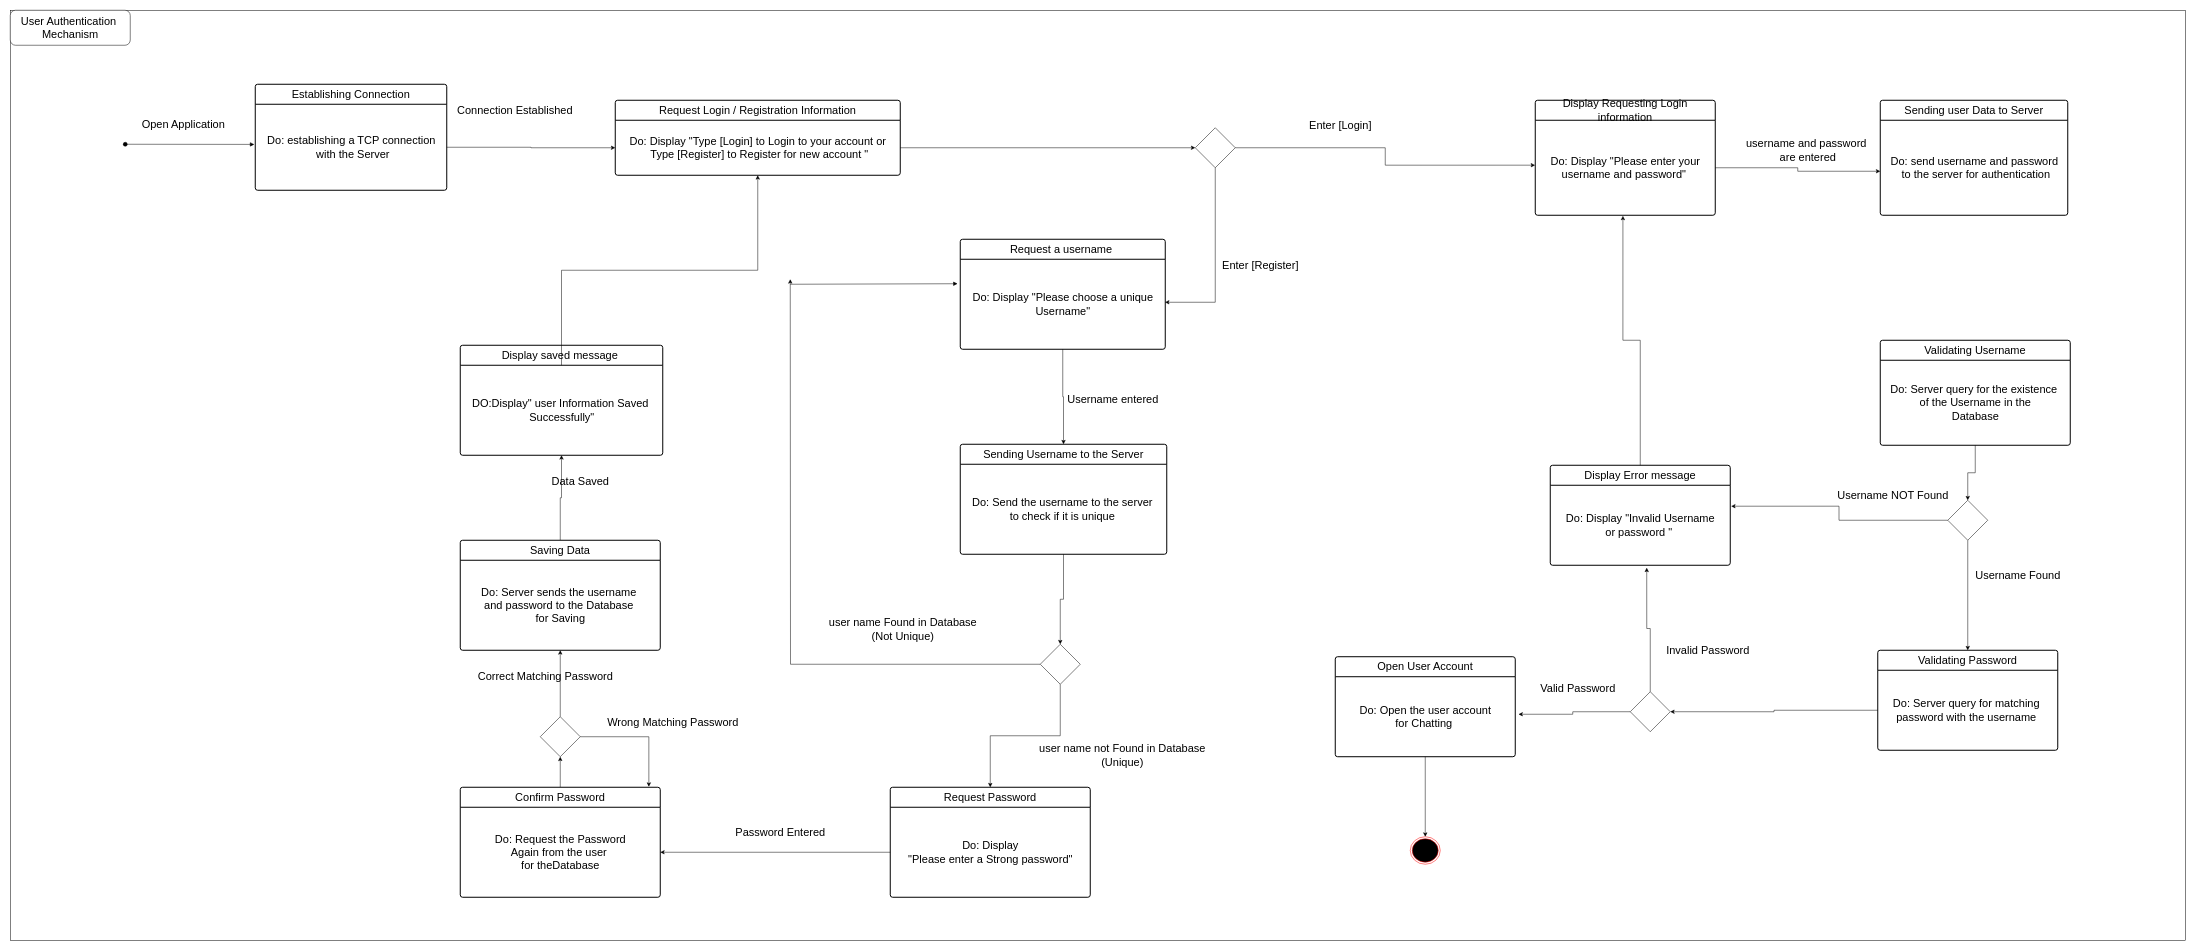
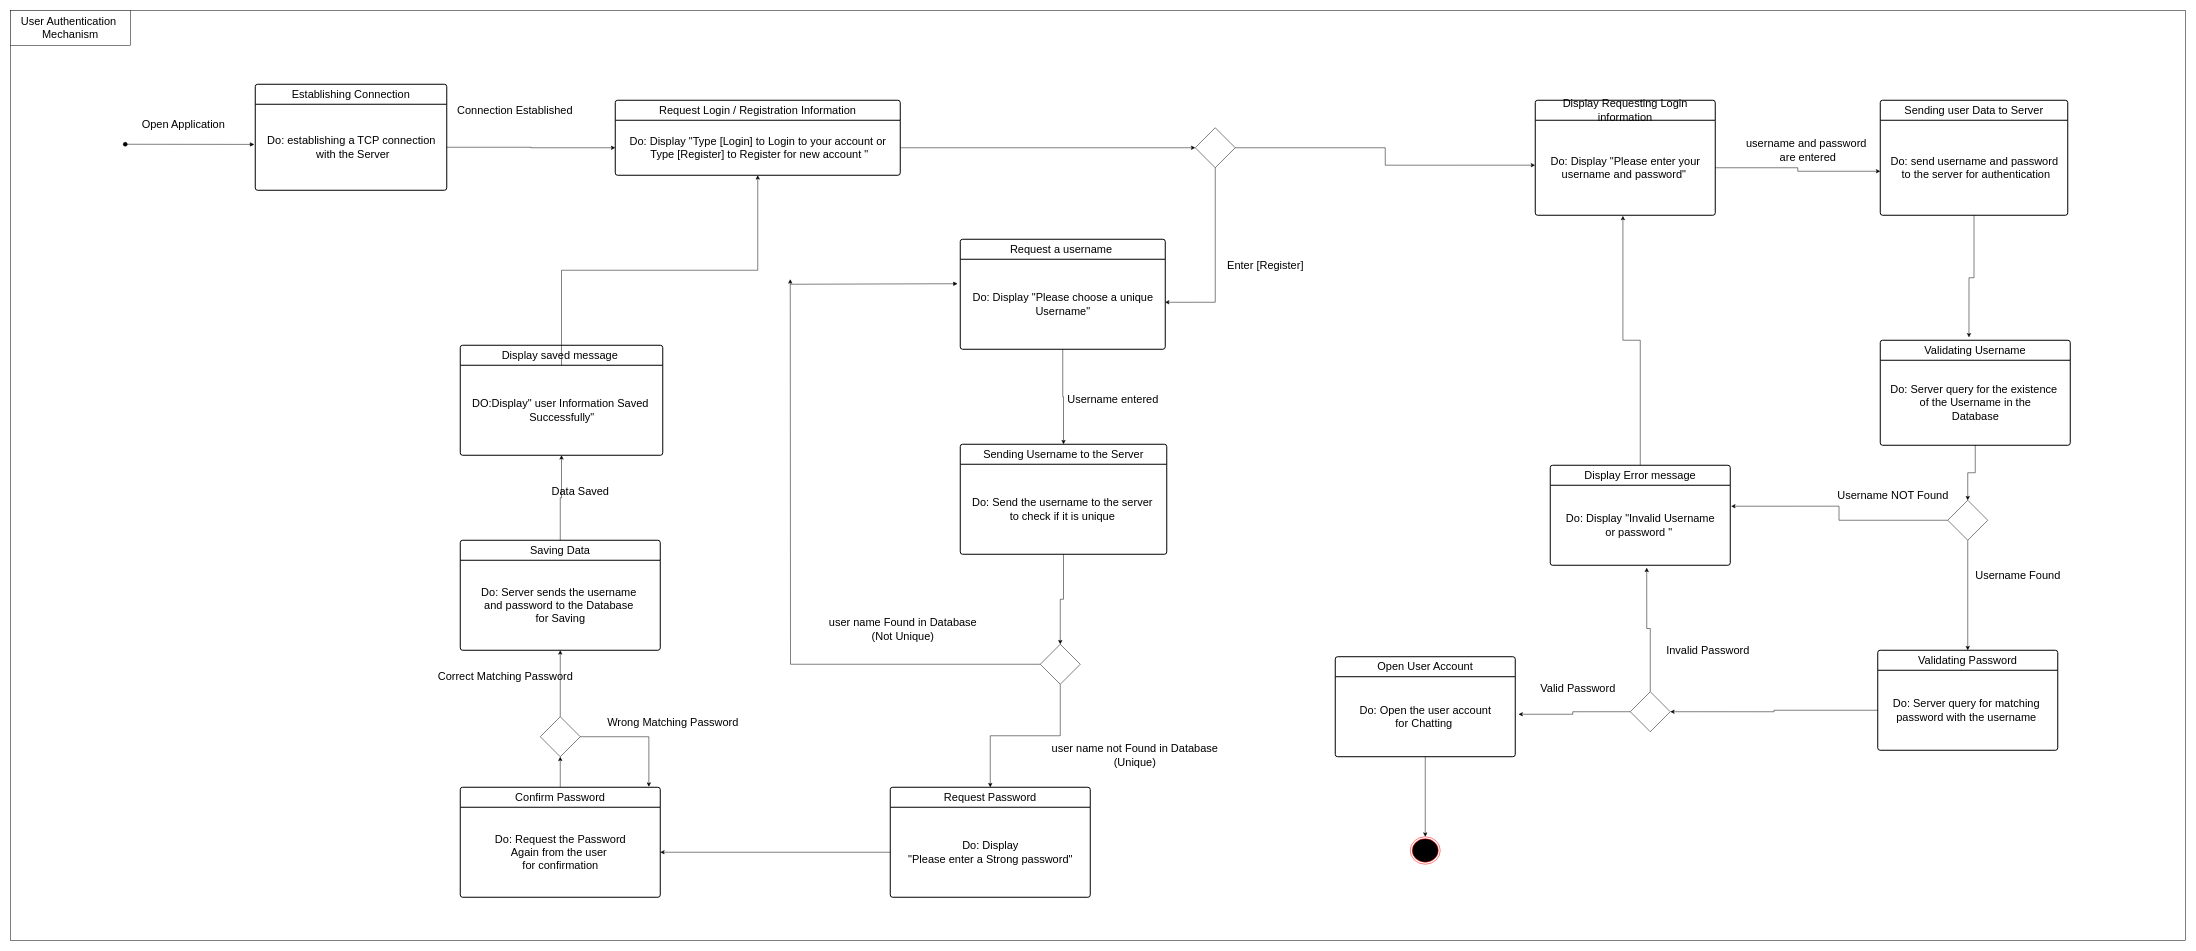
node "User Authentication Mechanism": shape rounded rectangle -> rectangle
node "Enter [Login]": removed
node "Enter [Register]": moved (1260, 265) -> (1265, 265)
edge "Do: send username and password to the server for authentication" -> "Validating Username": added
node "Data Saved": moved (580, 482) -> (580, 492)
node "Correct Matching Password": moved (545, 677) -> (505, 677)
node "user name not Found in Database(Unique)": moved (1122, 755) -> (1135, 755)
node "Password Entered": removed
node "Do: Request the PasswordAgain from the user for theDatabase": label "Do: Request the PasswordAgain from the user for theDatabase" -> "Do: Request the PasswordAgain from the user for confirmation"
